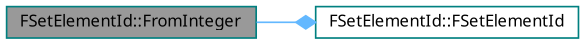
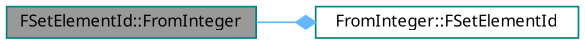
node "FSetElementId::FSetElementId": label "FSetElementId::FSetElementId" -> "FromInteger::FSetElementId"
